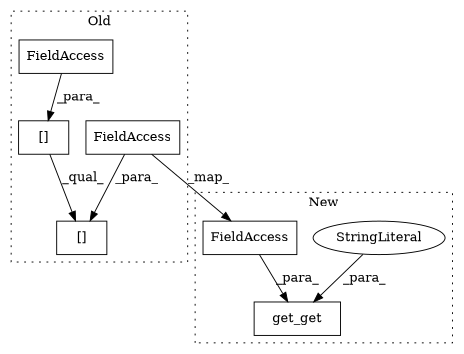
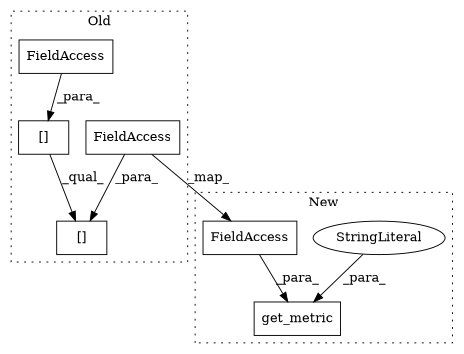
node "get_get": label "get_get" -> "get_metric"
